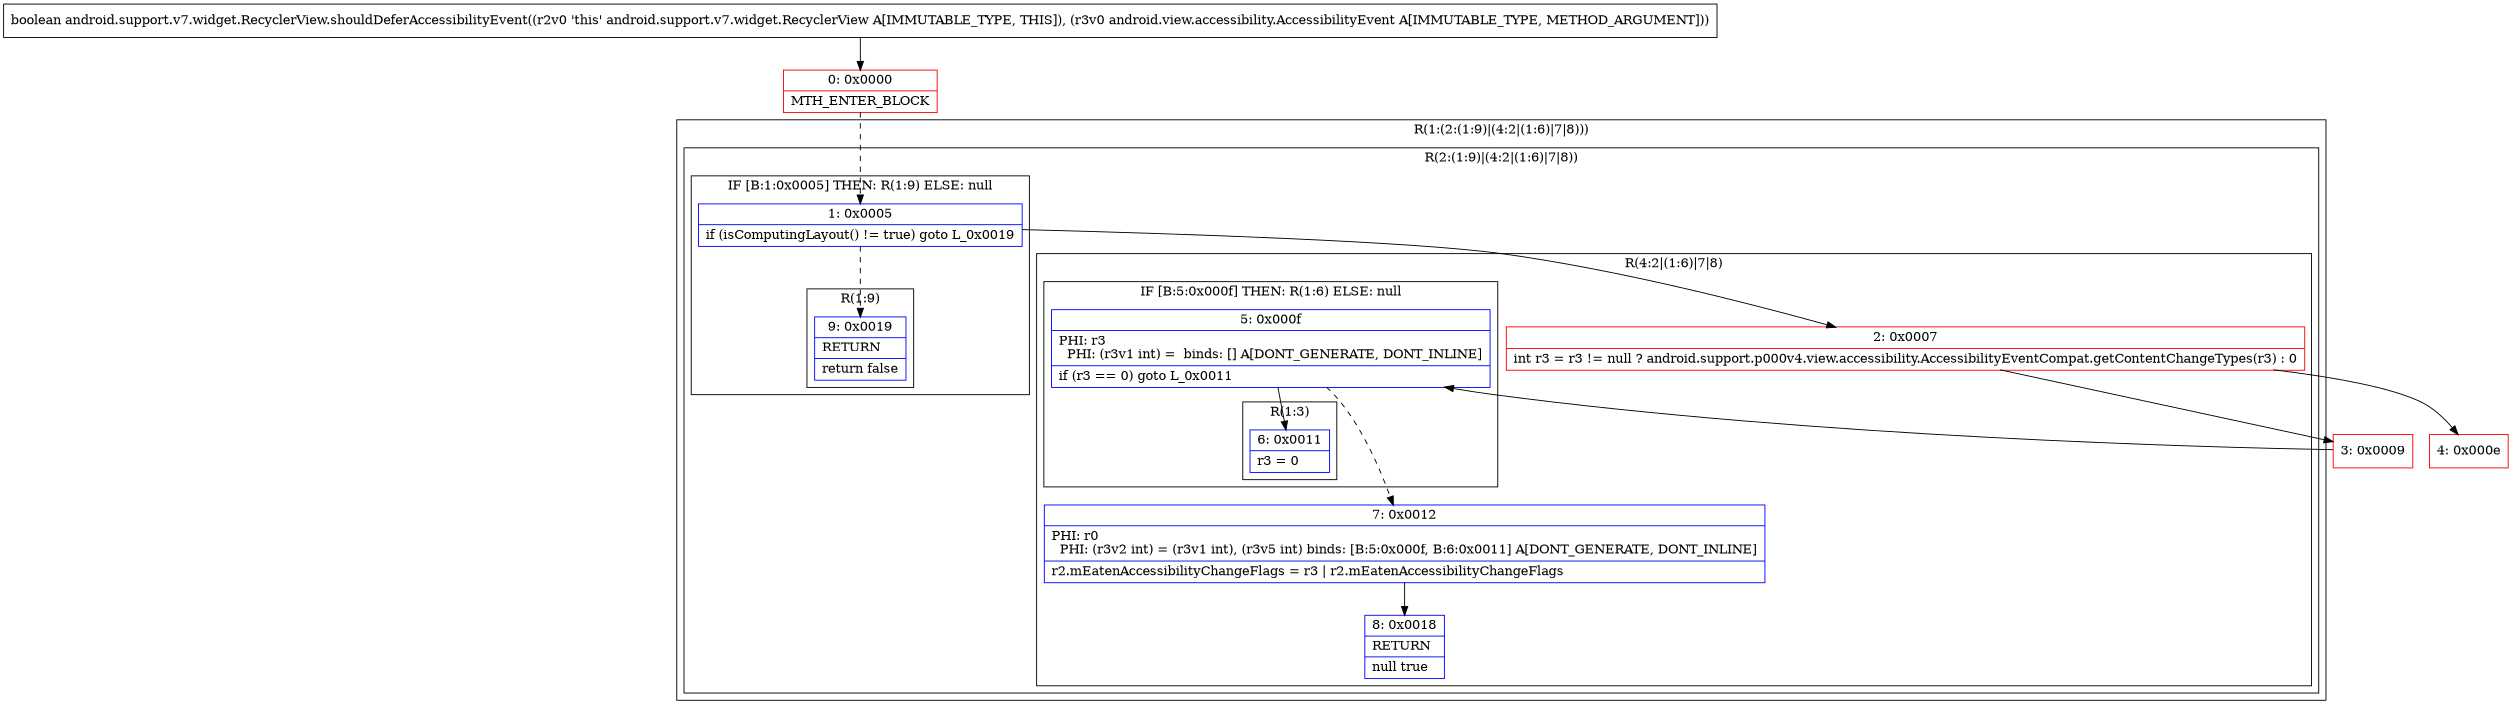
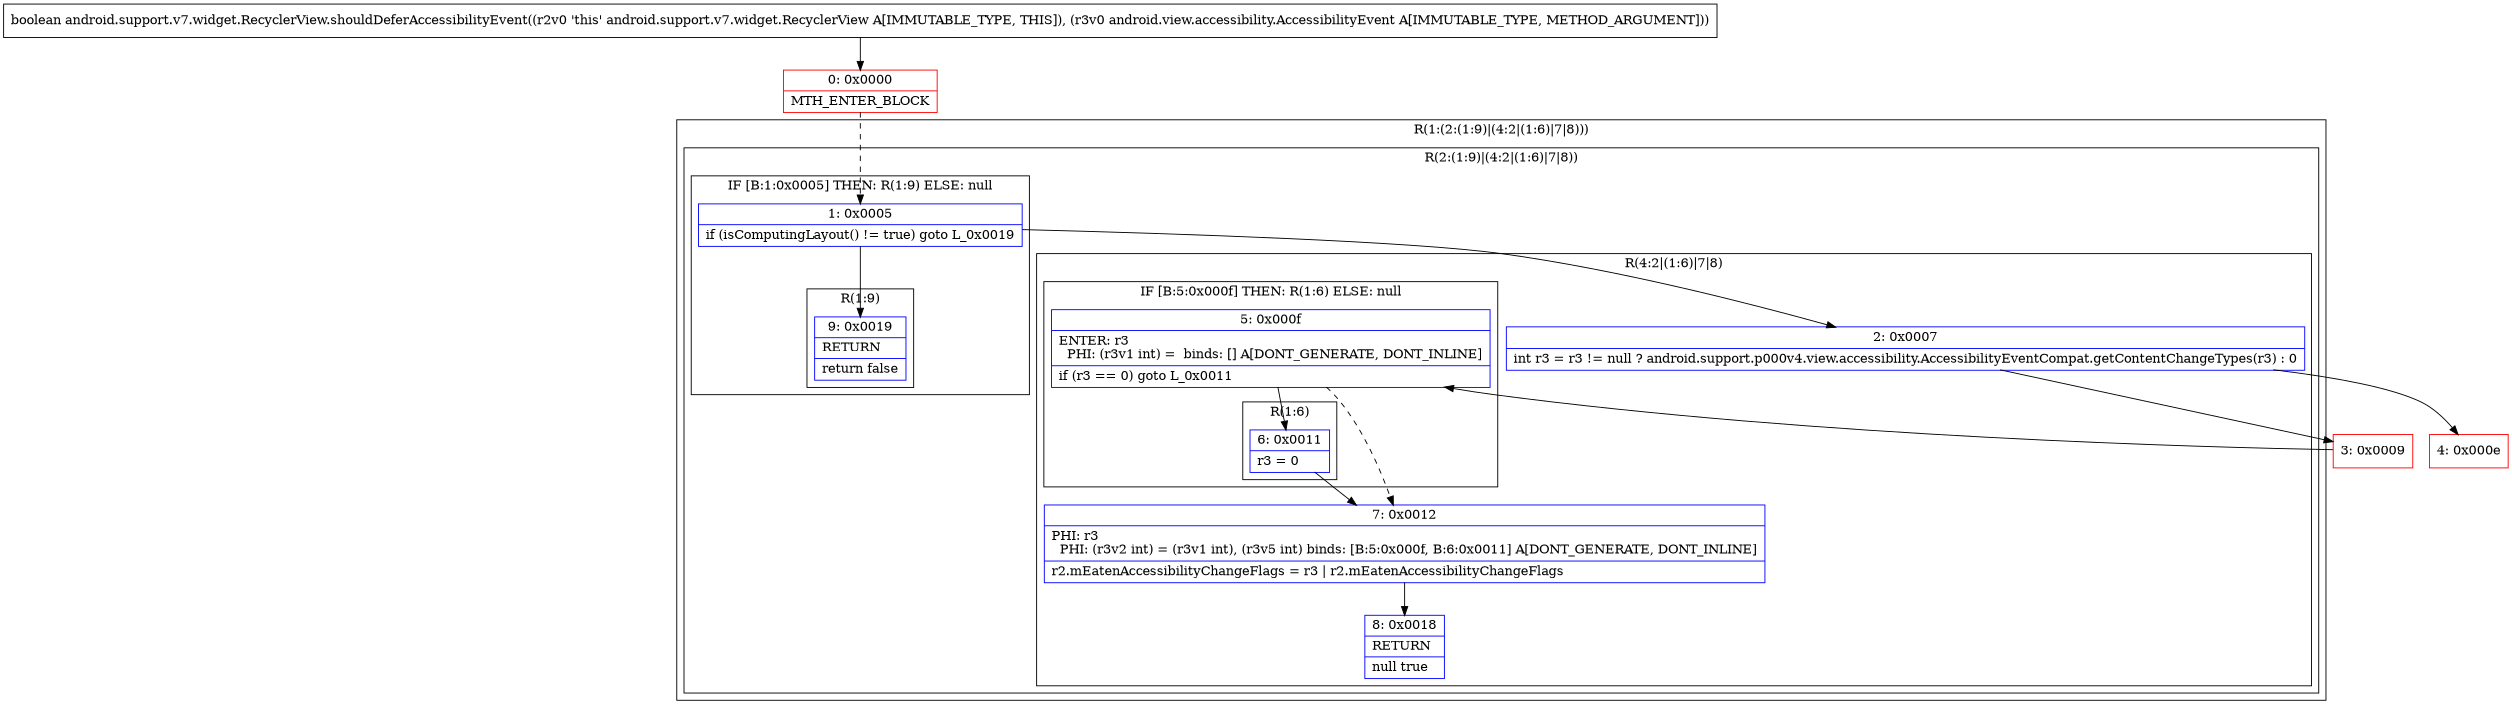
edge "1: 0x0005" -> "9: 0x0019": style dashed -> solid
node "5: 0x000f": text "PHI: r3" -> "ENTER: r3"
node "2: 0x0007": color red -> blue
cluster "R(1:3)": label "R(1:3)" -> "R(1:6)"
edge "6: 0x0011" -> "7: 0x0012": added
node "7: 0x0012": text "PHI: r0" -> "PHI: r3"
